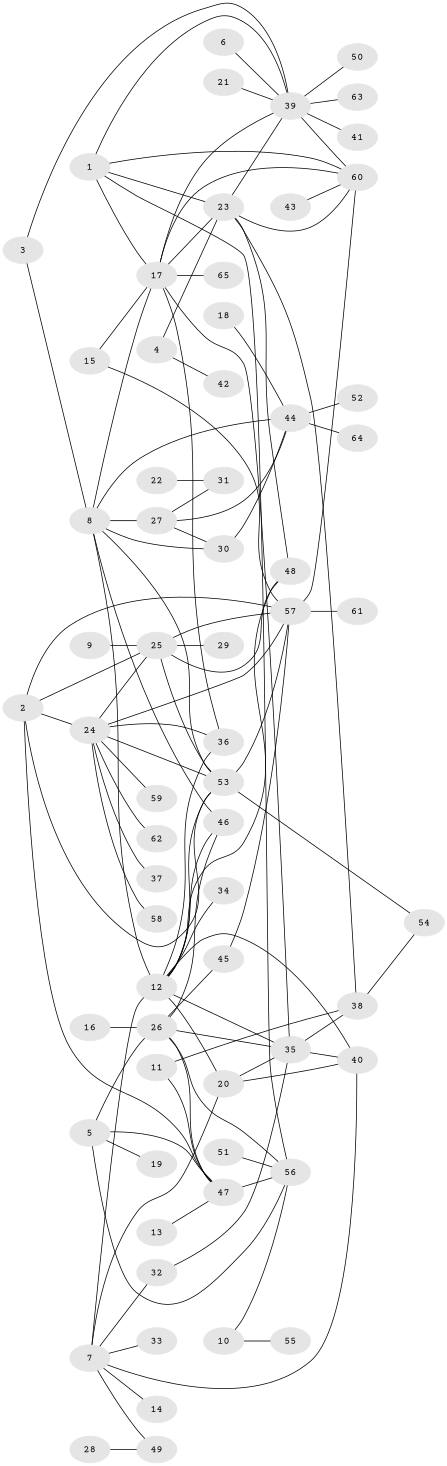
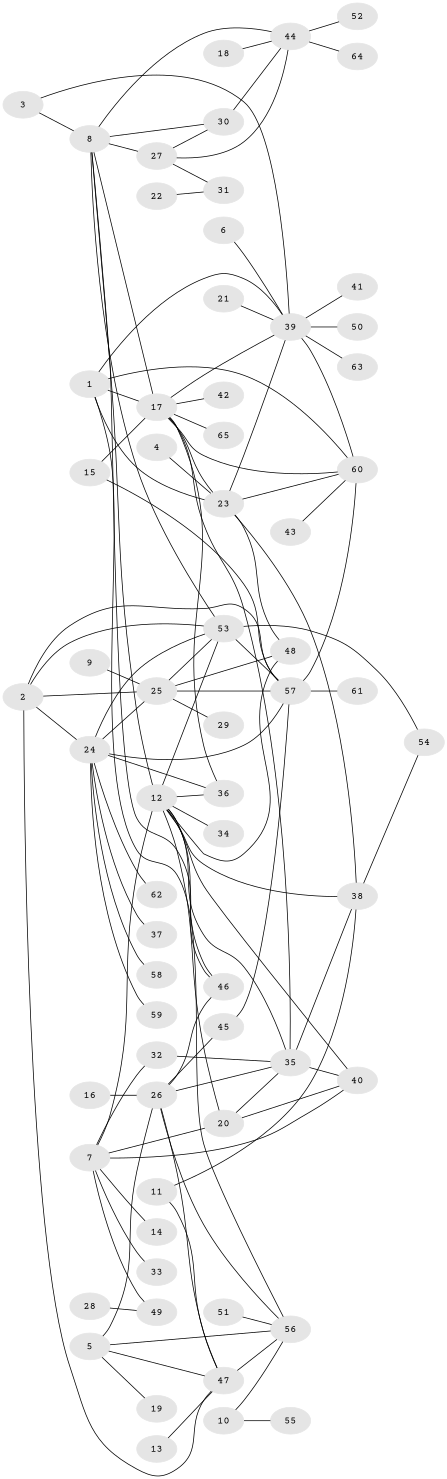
edge "4" -- "42": now "17" -- "42"
edge "12" -- "38": added
